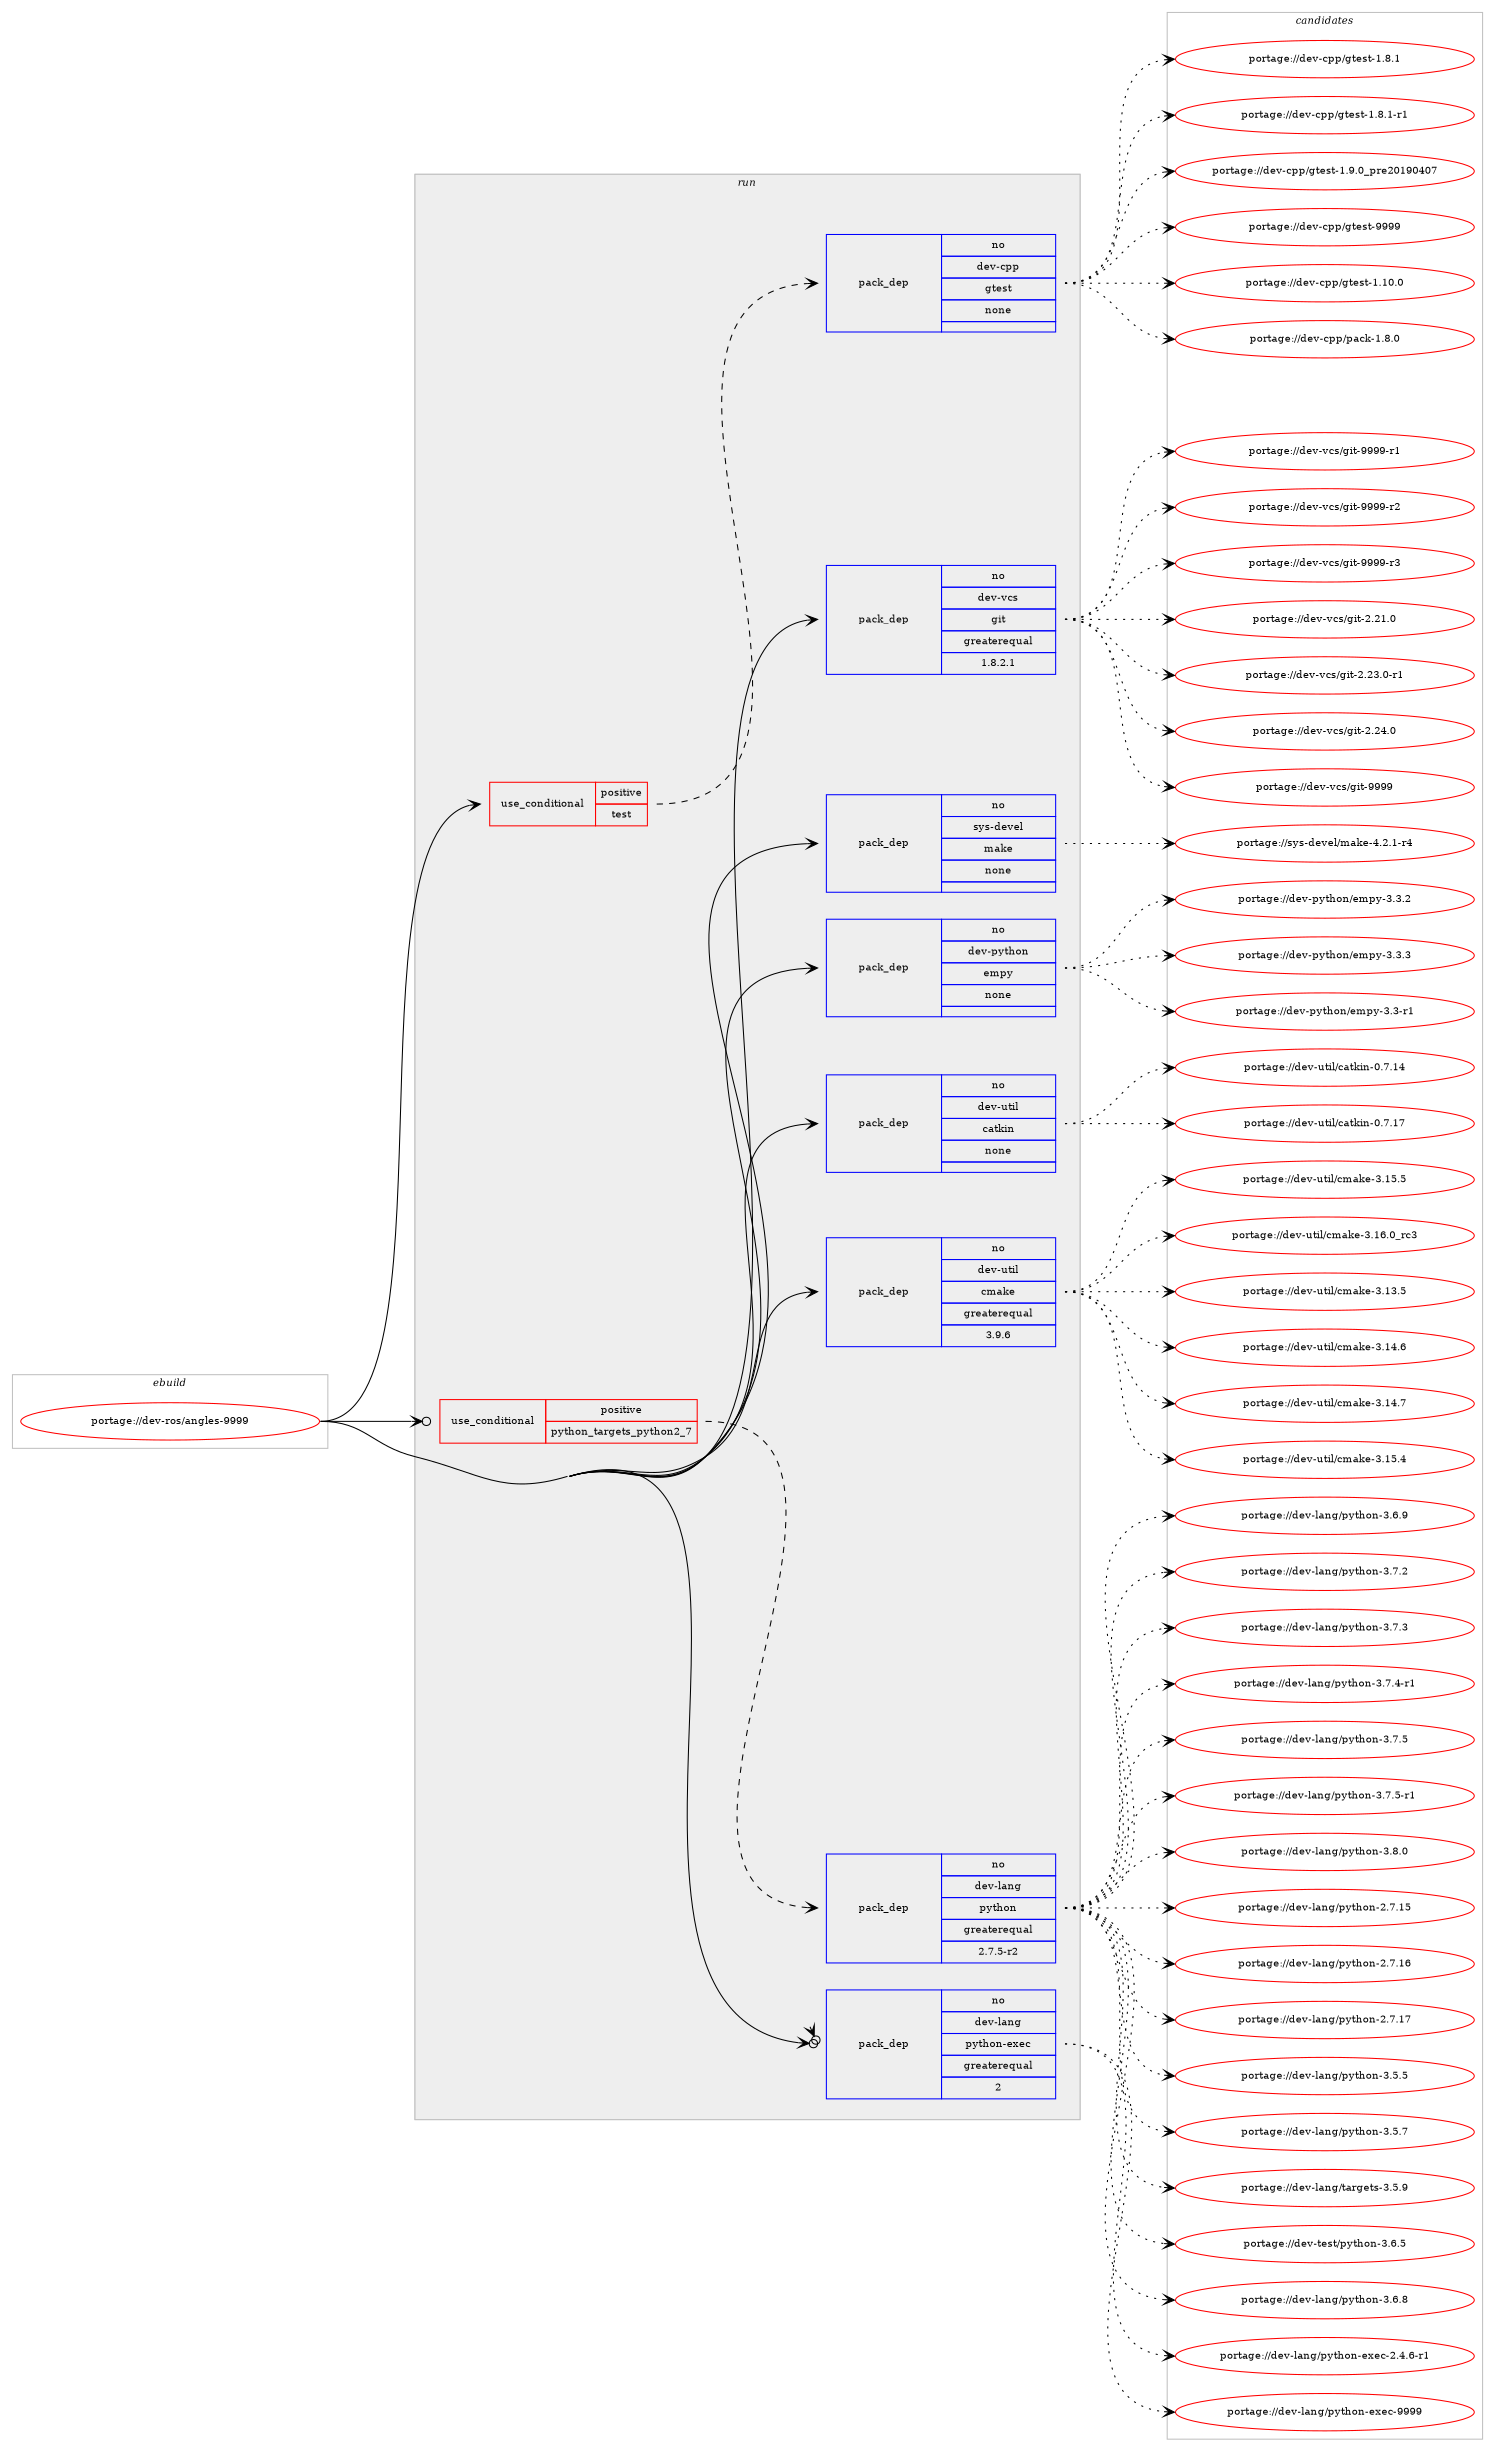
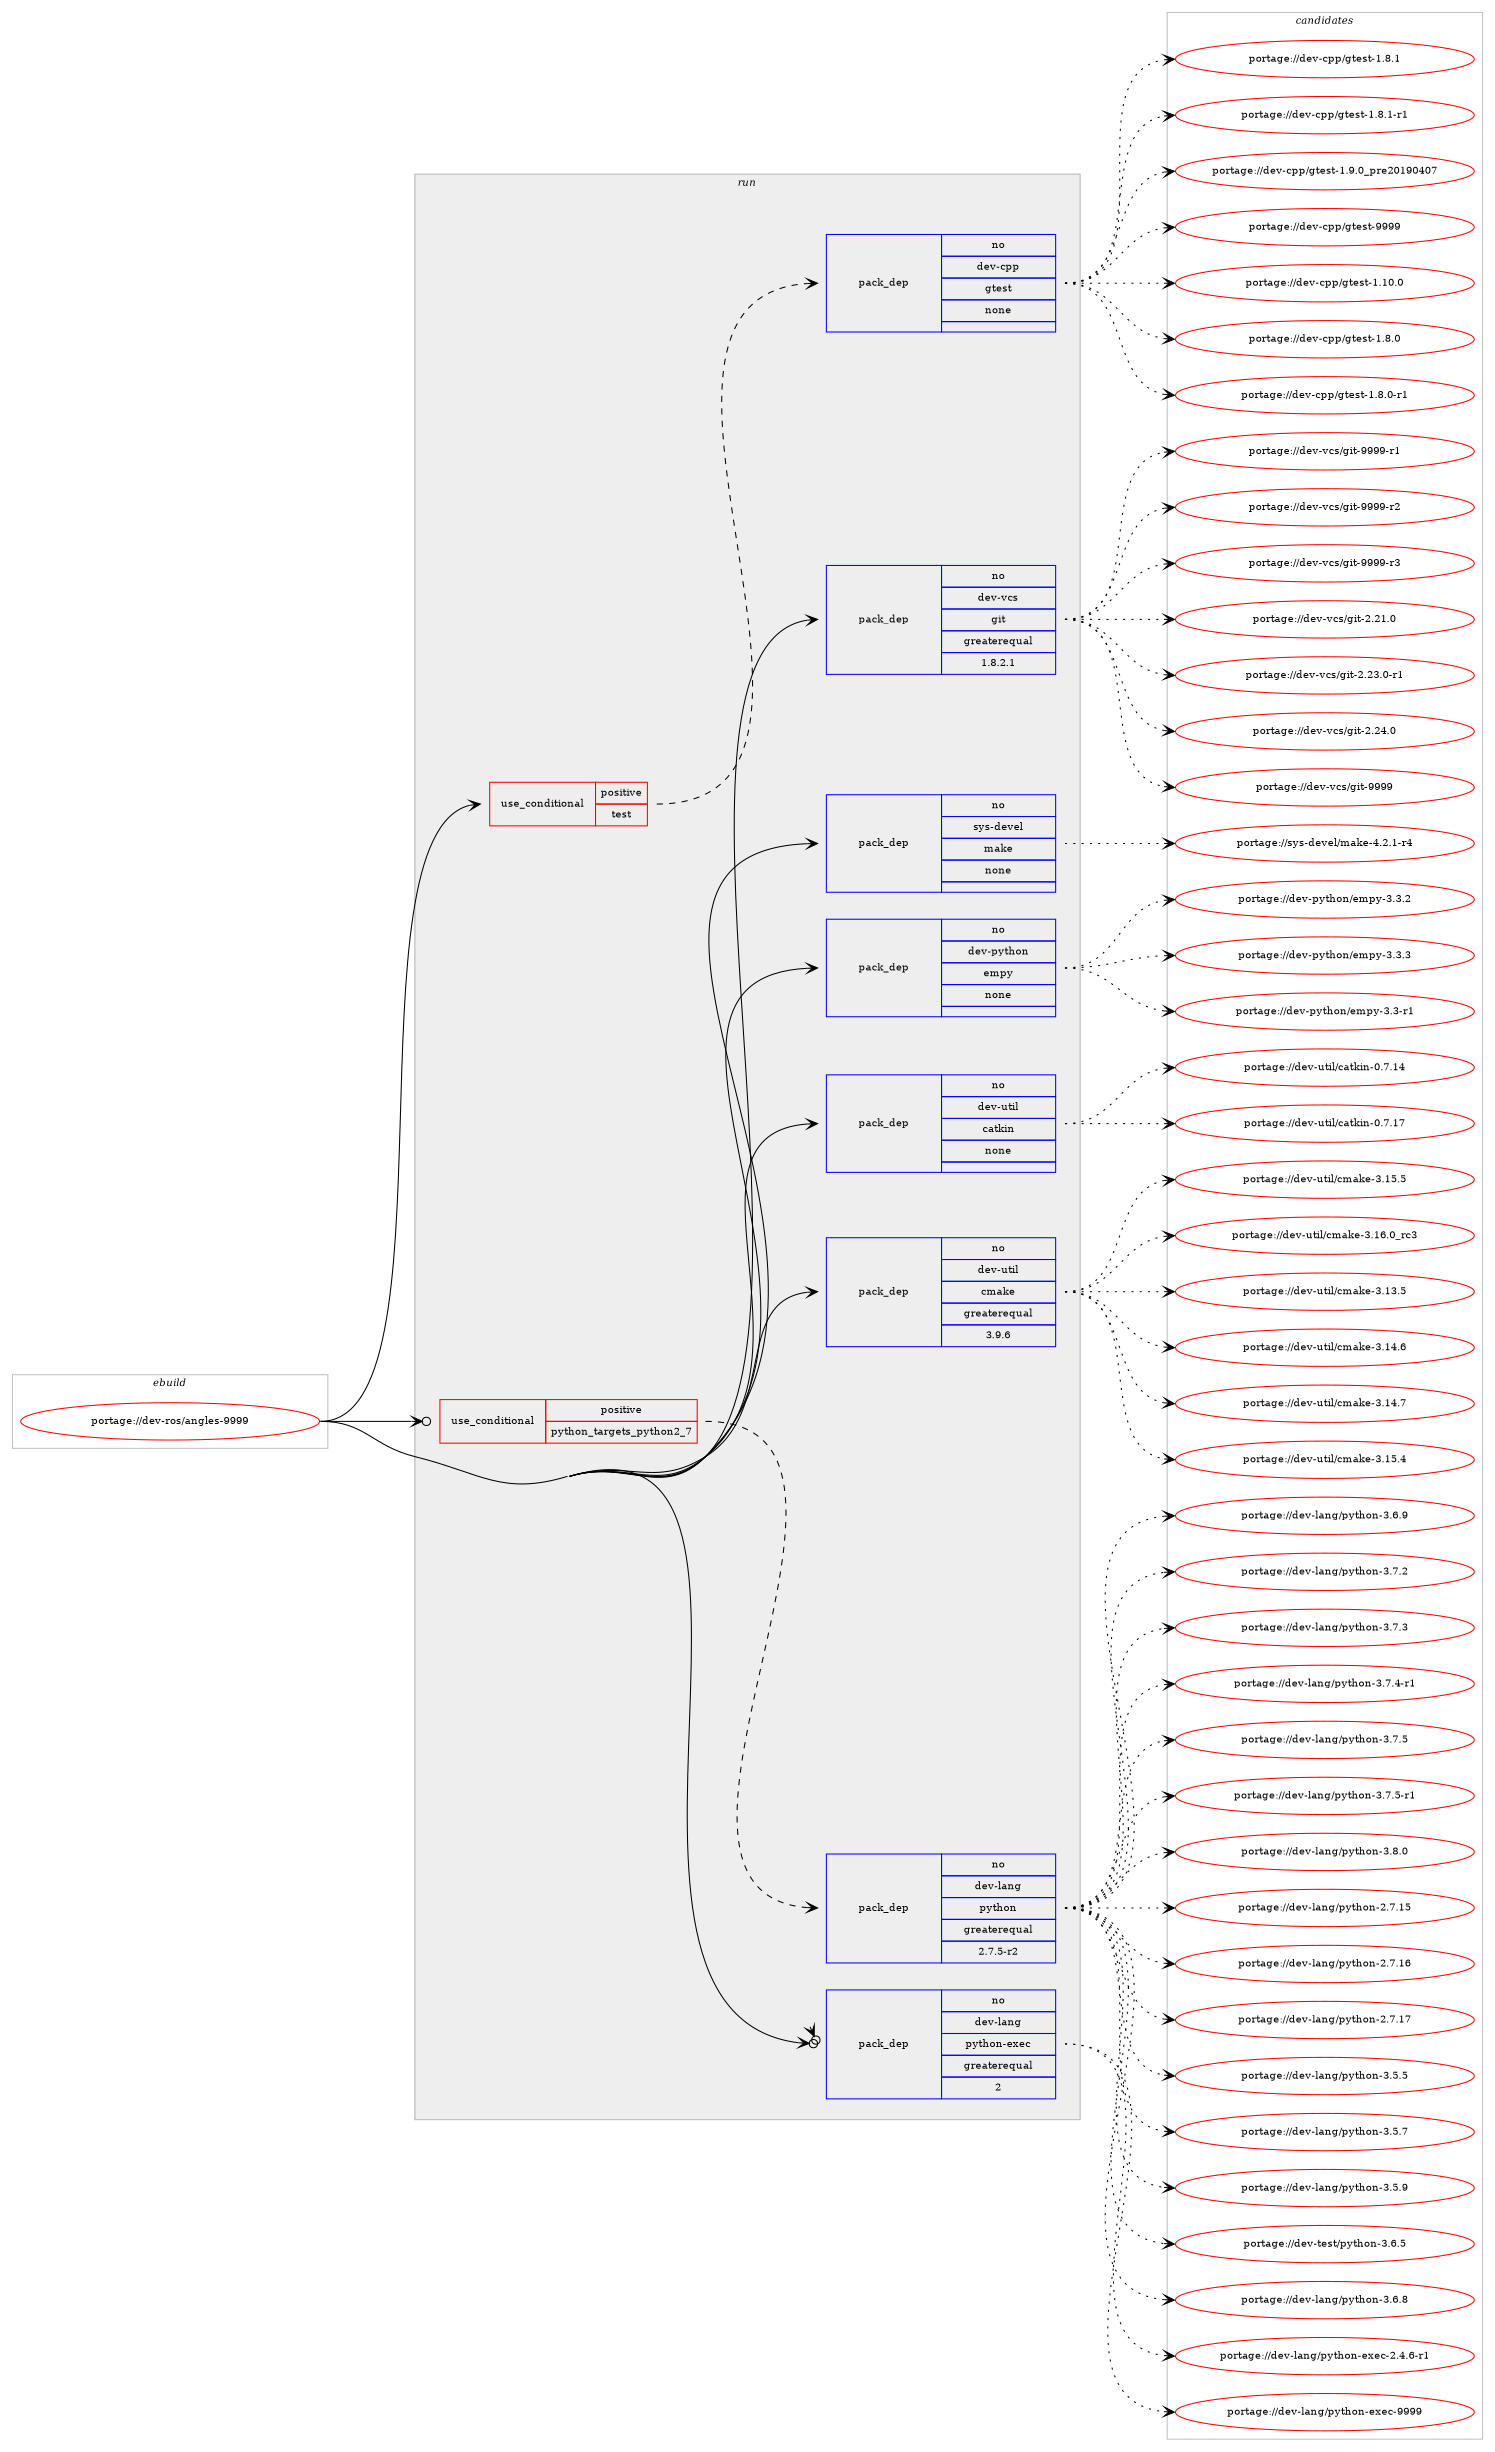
node "portage://dev-cpp/pack-1.8.0": label "portage://dev-cpp/pack-1.8.0" -> "portage://dev-cpp/gtest-1.8.0"
node "portage://dev-cpp/gtest-1.8.0-r1": added
node "portage://dev-lang/targets-3.5.9": label "portage://dev-lang/targets-3.5.9" -> "portage://dev-lang/python-3.5.9"
